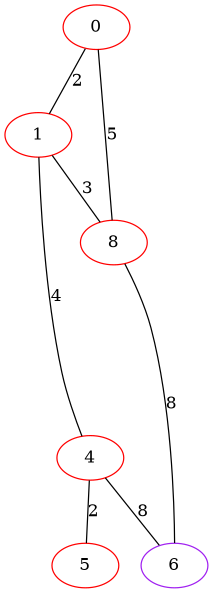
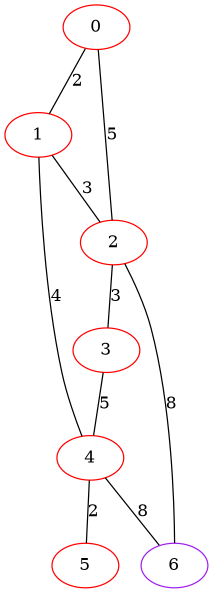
node "8": label "8" -> "2"
node "3": added
